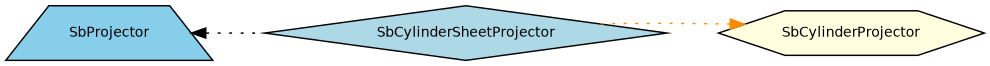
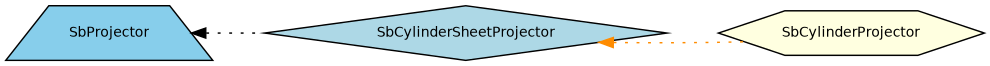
edge "SbCylinderSheetProjector" -> "SbCylinderProjector": reversed
